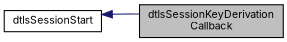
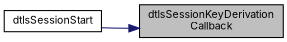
edge "dtlsSessionKeyDerivation Callback" -> "dtlsSessionStart": reversed
